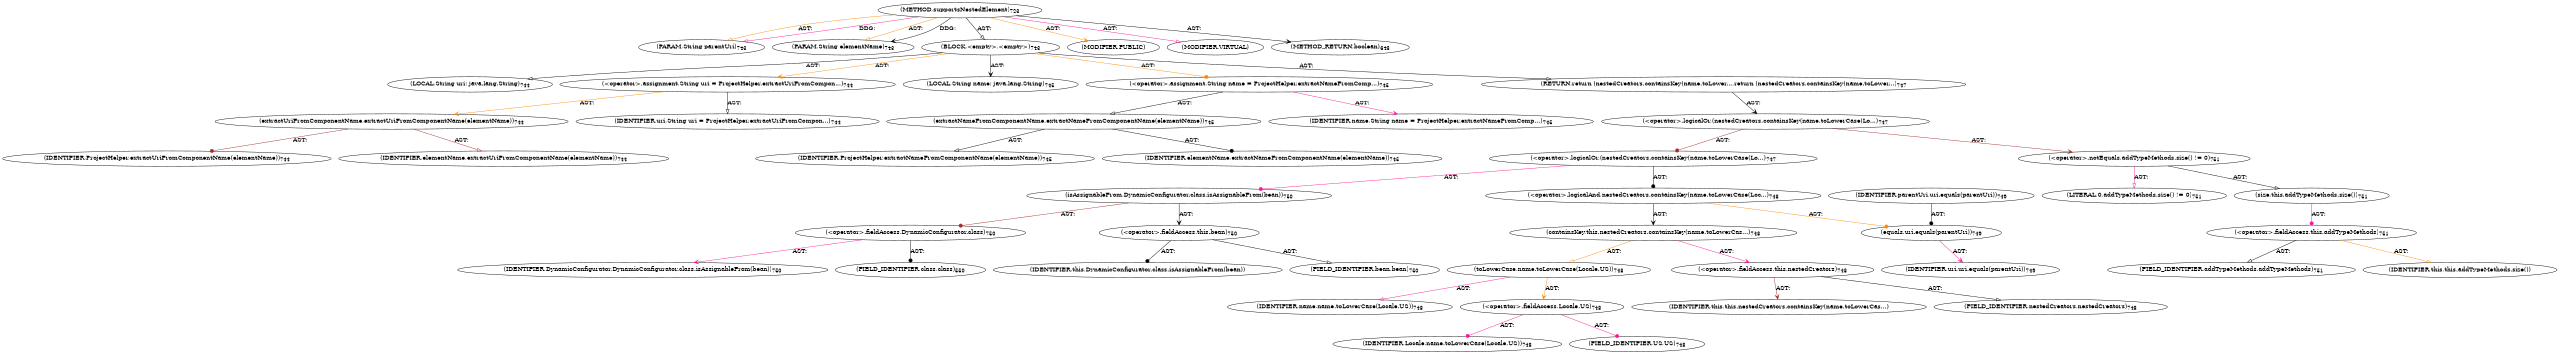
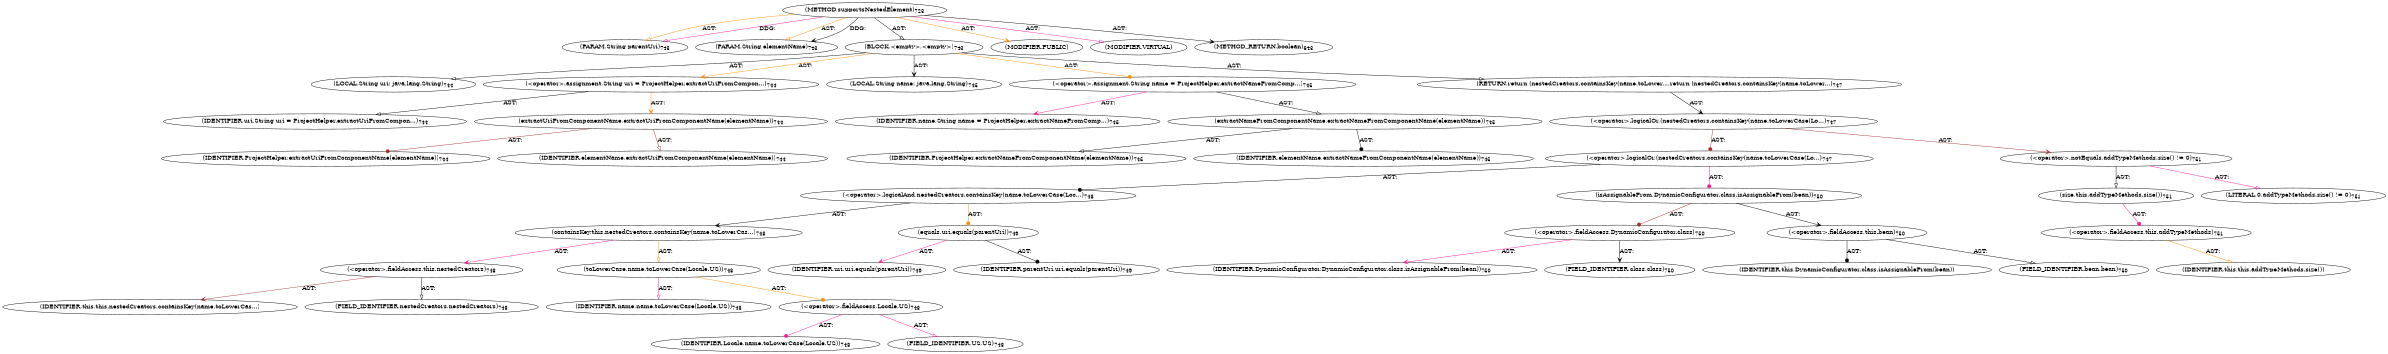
edge "(IDENTIFIER,parentUri,uri.equals(parentUri))" -> "(equals,uri.equals(parentUri))": reversed
edge "(<operator>.fieldAccess,DynamicConfigurator.class)" -> "(FIELD_IDENTIFIER,class,class)": arrowhead dot -> vee
node "(FIELD_IDENTIFIER,class,class)": text "550" -> "750"
node "(FIELD_IDENTIFIER,addTypeMethods,addTypeMethods)": removed
edge "(toLowerCase,name.toLowerCase(Locale.US))" -> "(<operator>.fieldAccess,Locale.US)": arrowhead vee -> dot
edge "(<operator>.fieldAccess,Locale.US)" -> "(FIELD_IDENTIFIER,US,US)": arrowhead dot -> onormal
